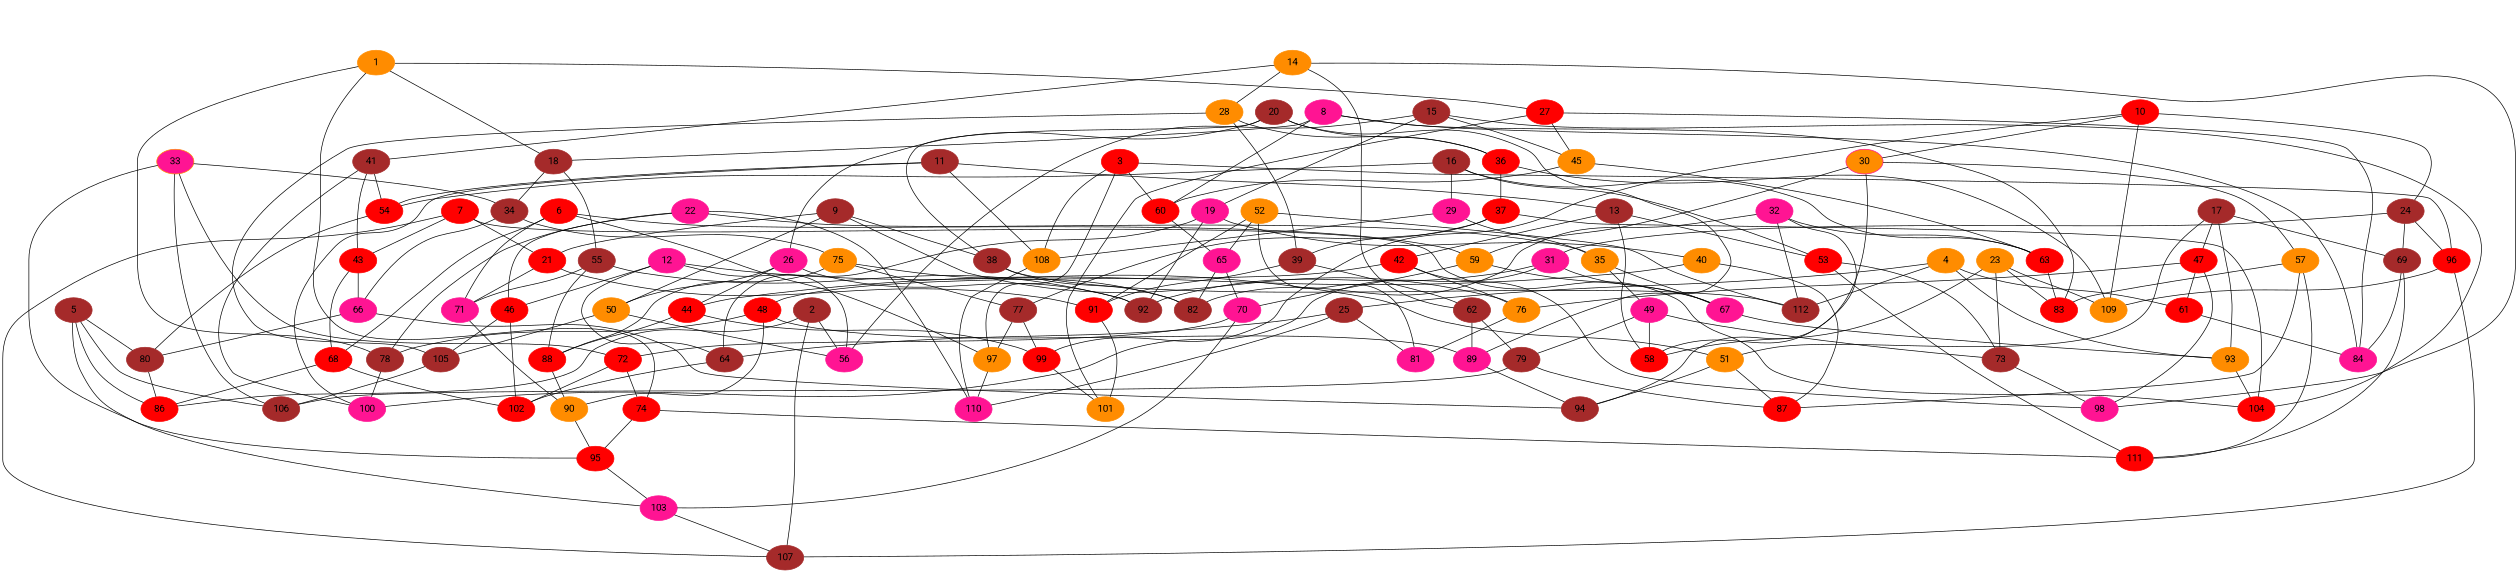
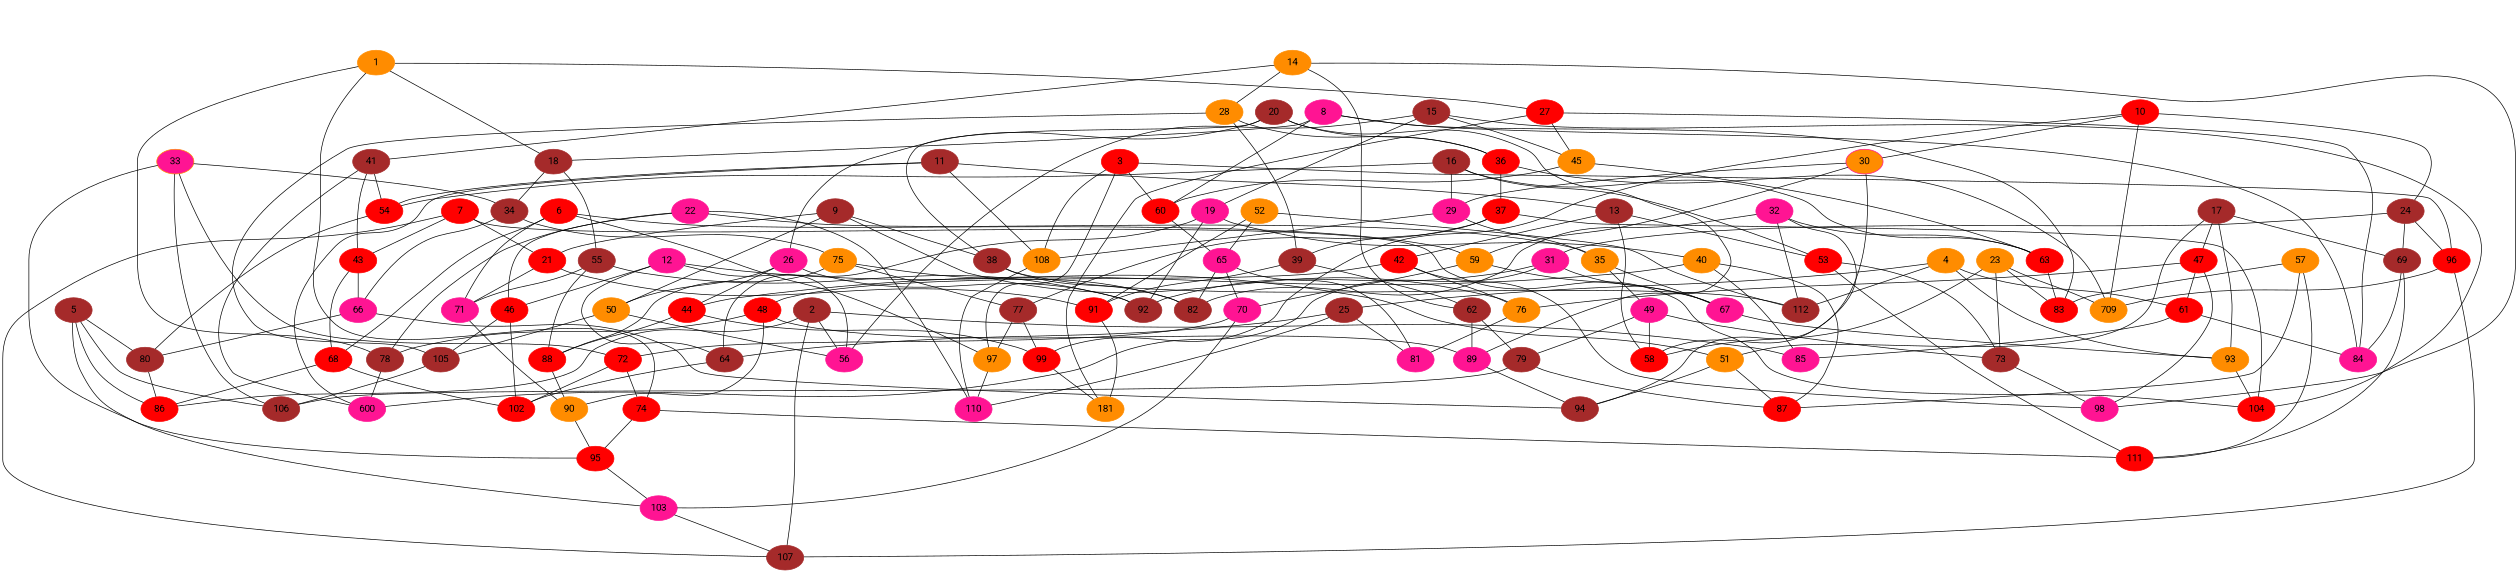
edge "30" -- "57": now "30" -- "29"
edge "52" -- "81": now "65" -- "81"
node "109": label "109" -> "709"
node "85": added
node "100": label "100" -> "600"
node "101": label "101" -> "181"
